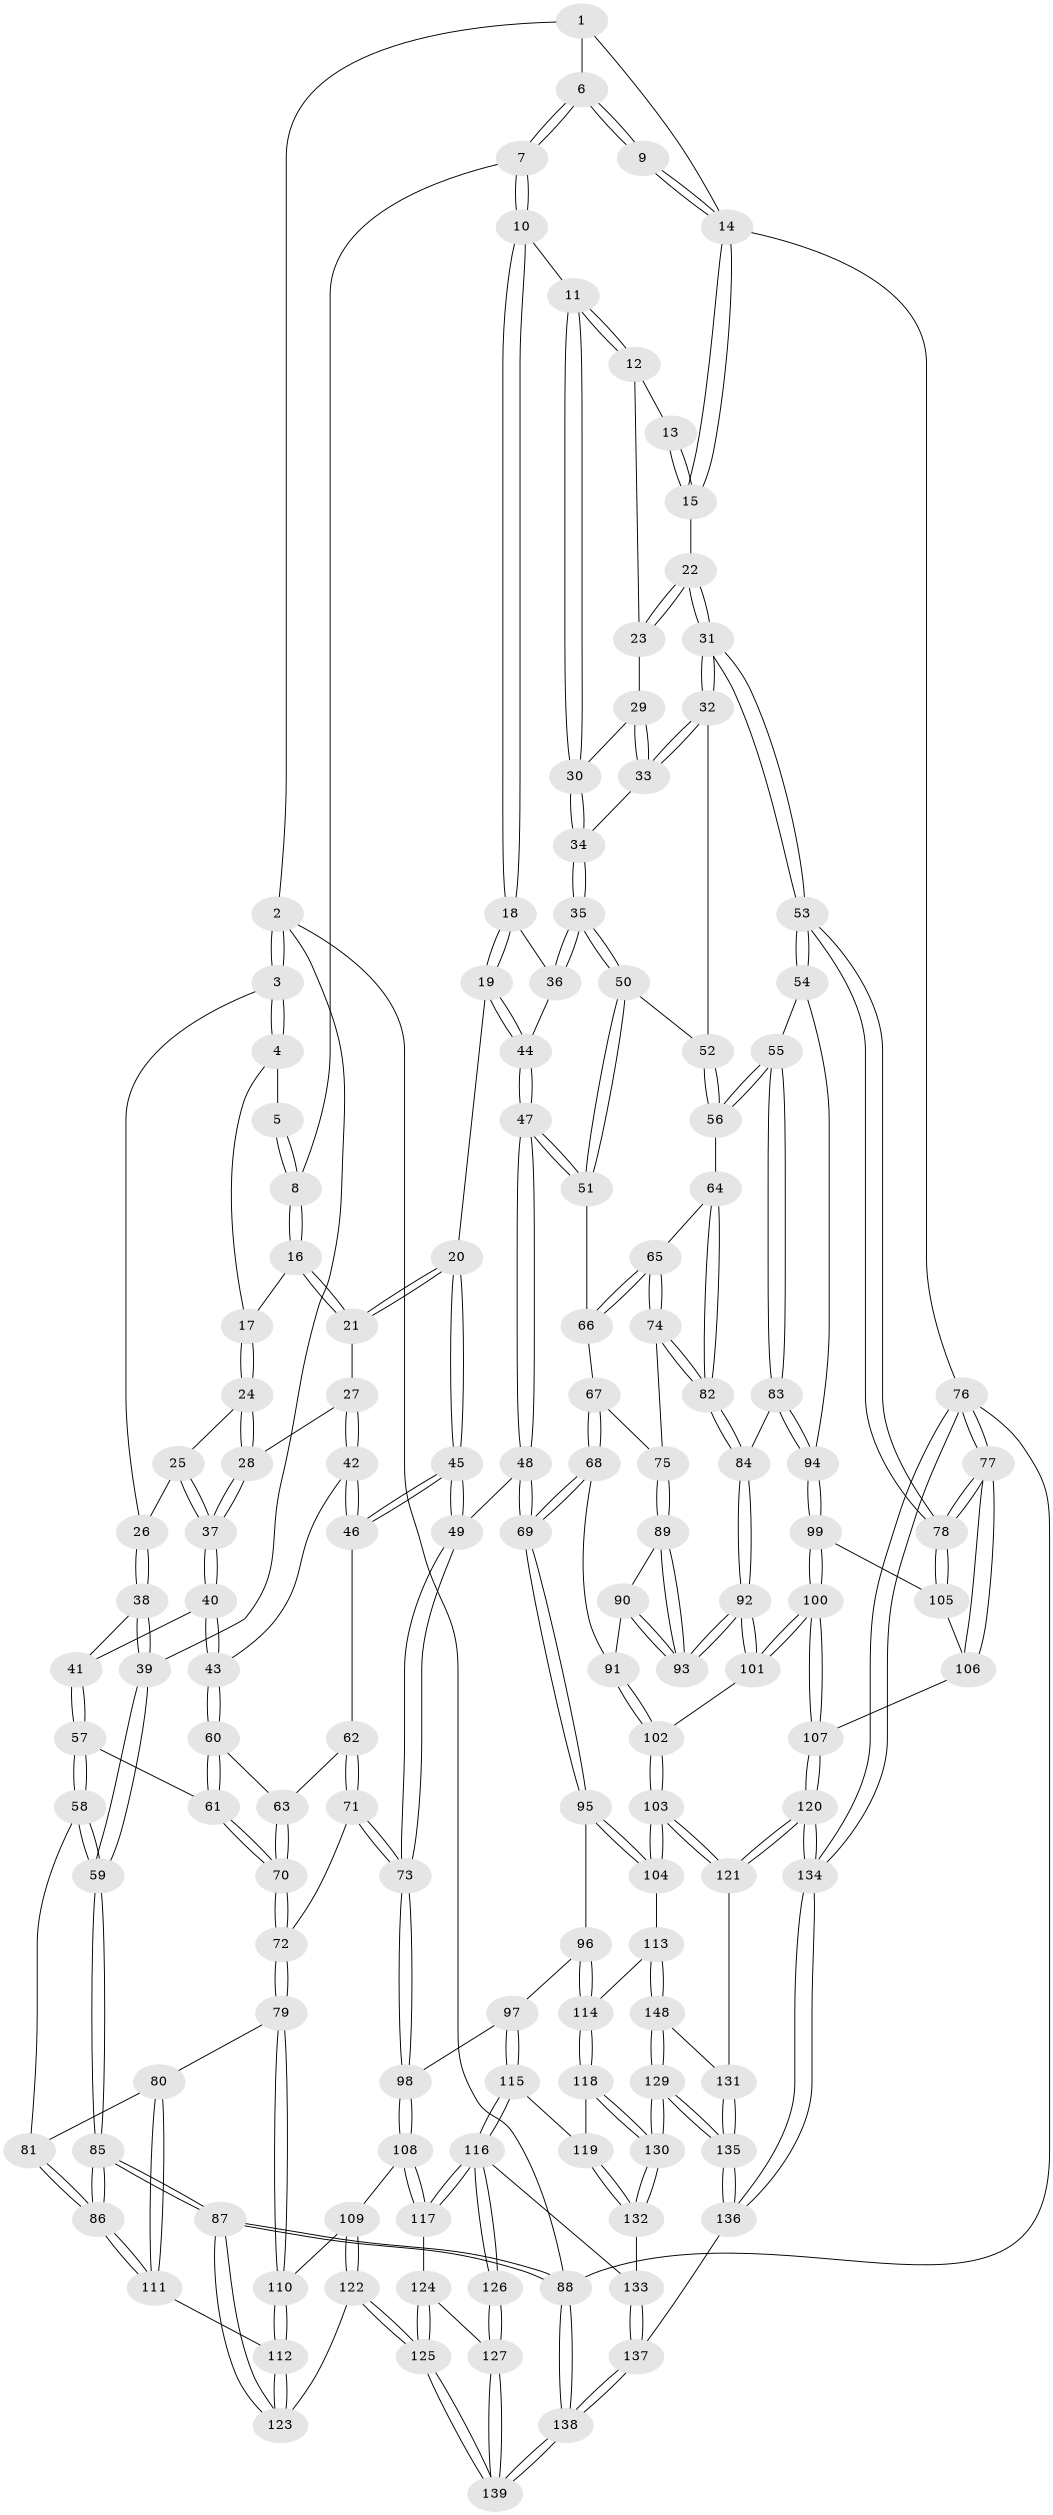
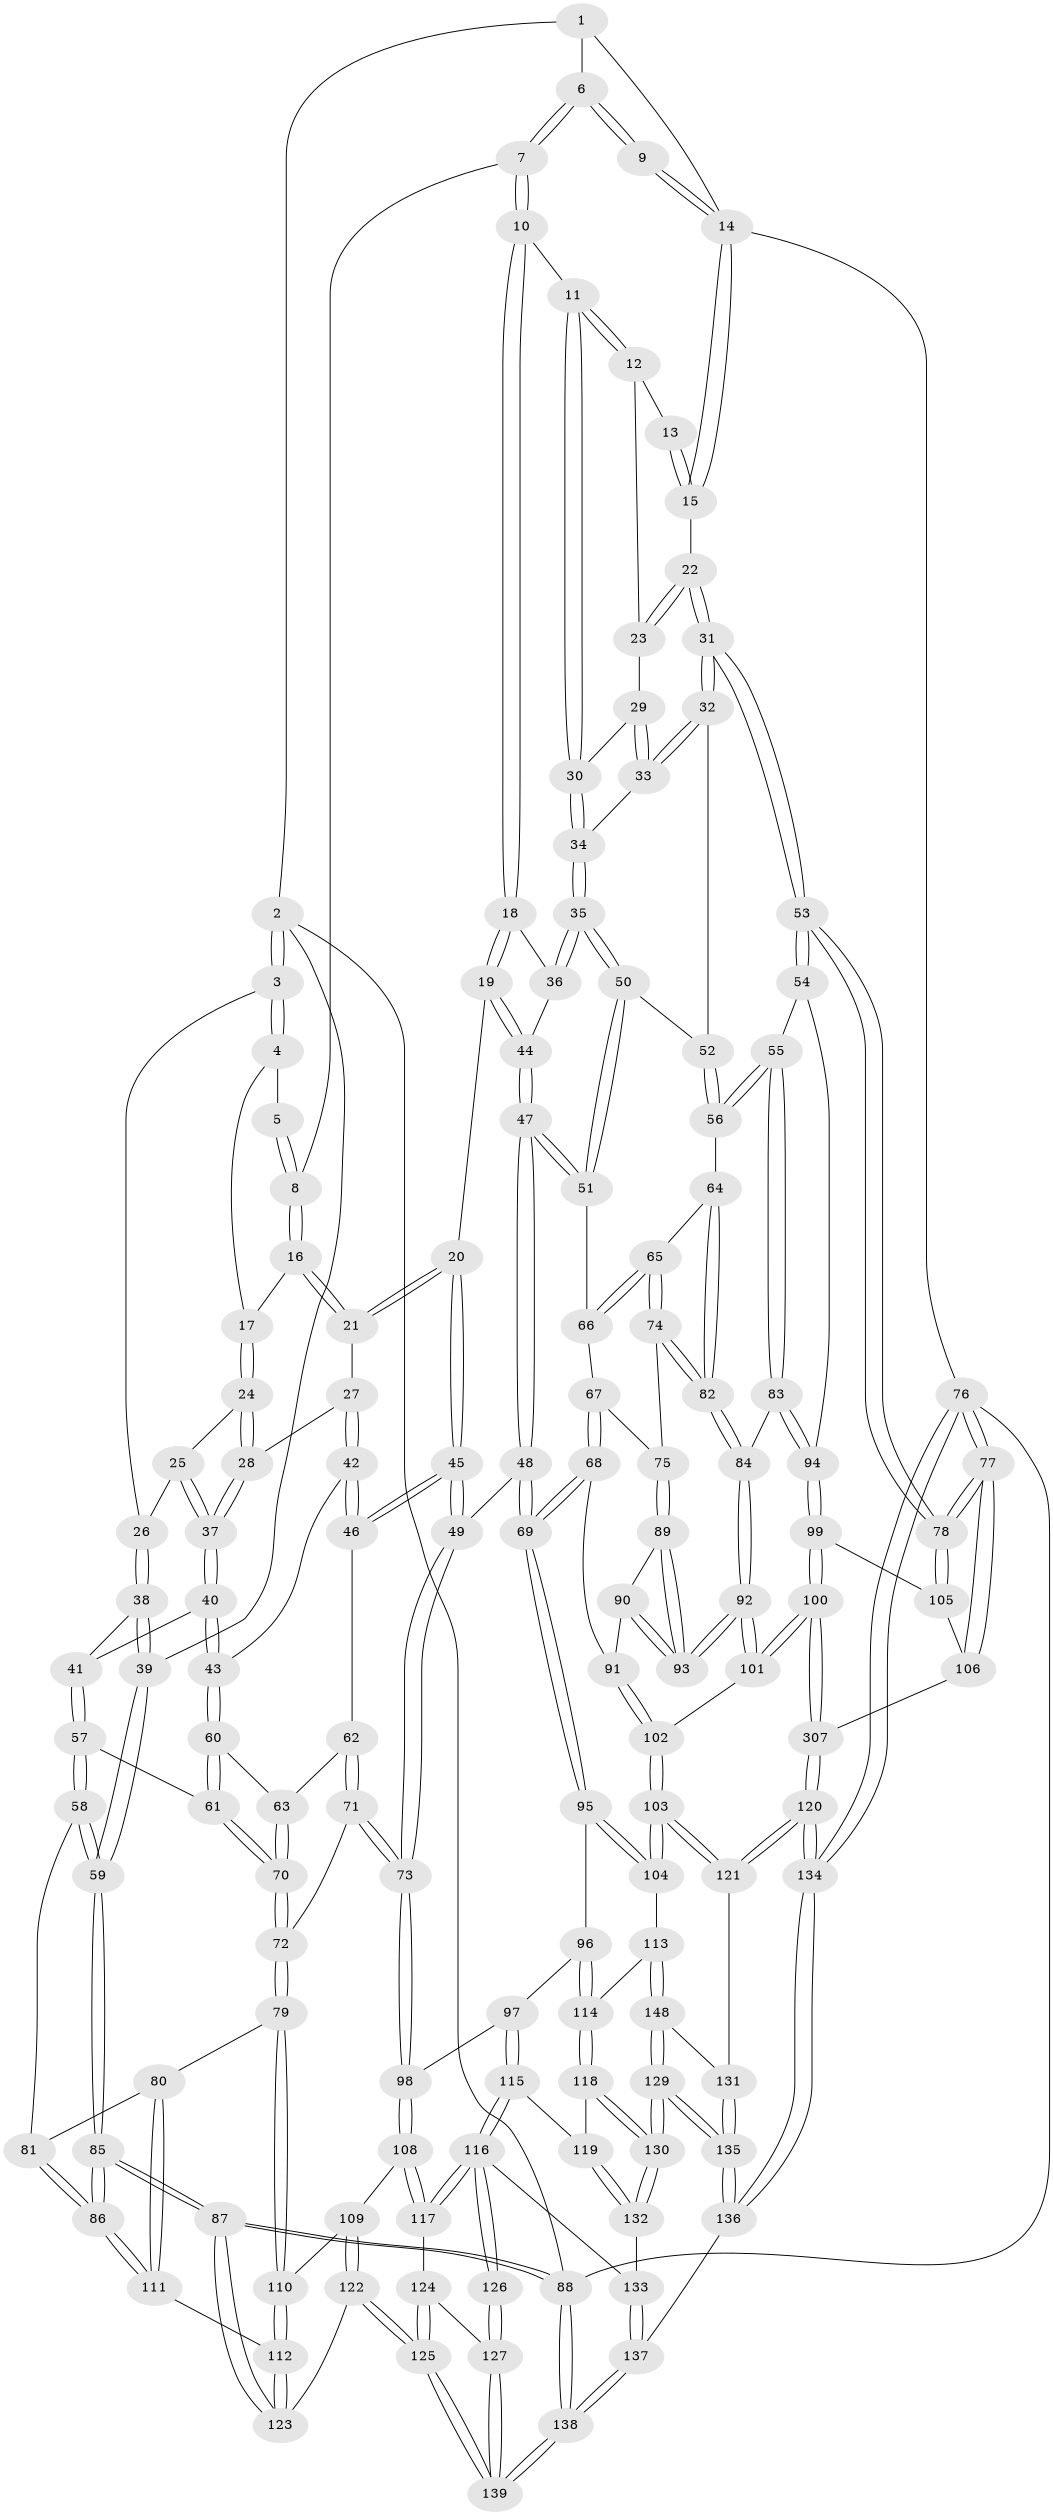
node "107": label "107" -> "307"
